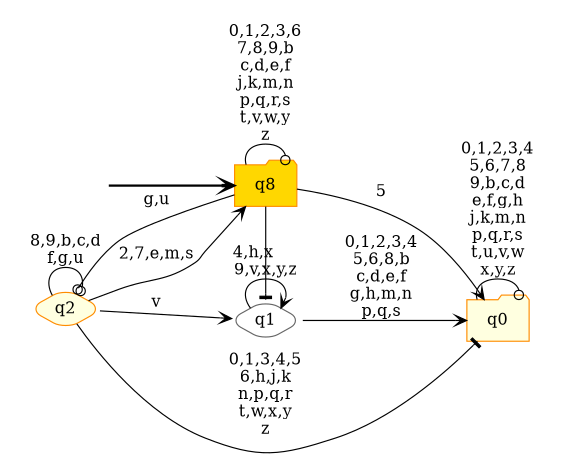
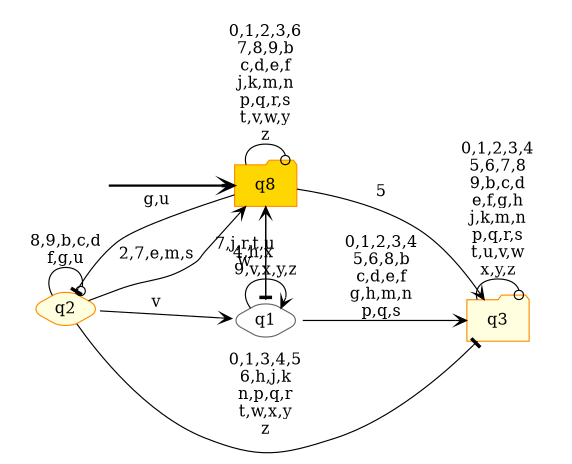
edge "q8" -> "q2": arrowhead odot -> tee
edge "q1" -> "q8": added, label "7,j,r,t,u w"
node "q0": label "q0" -> "q3"
